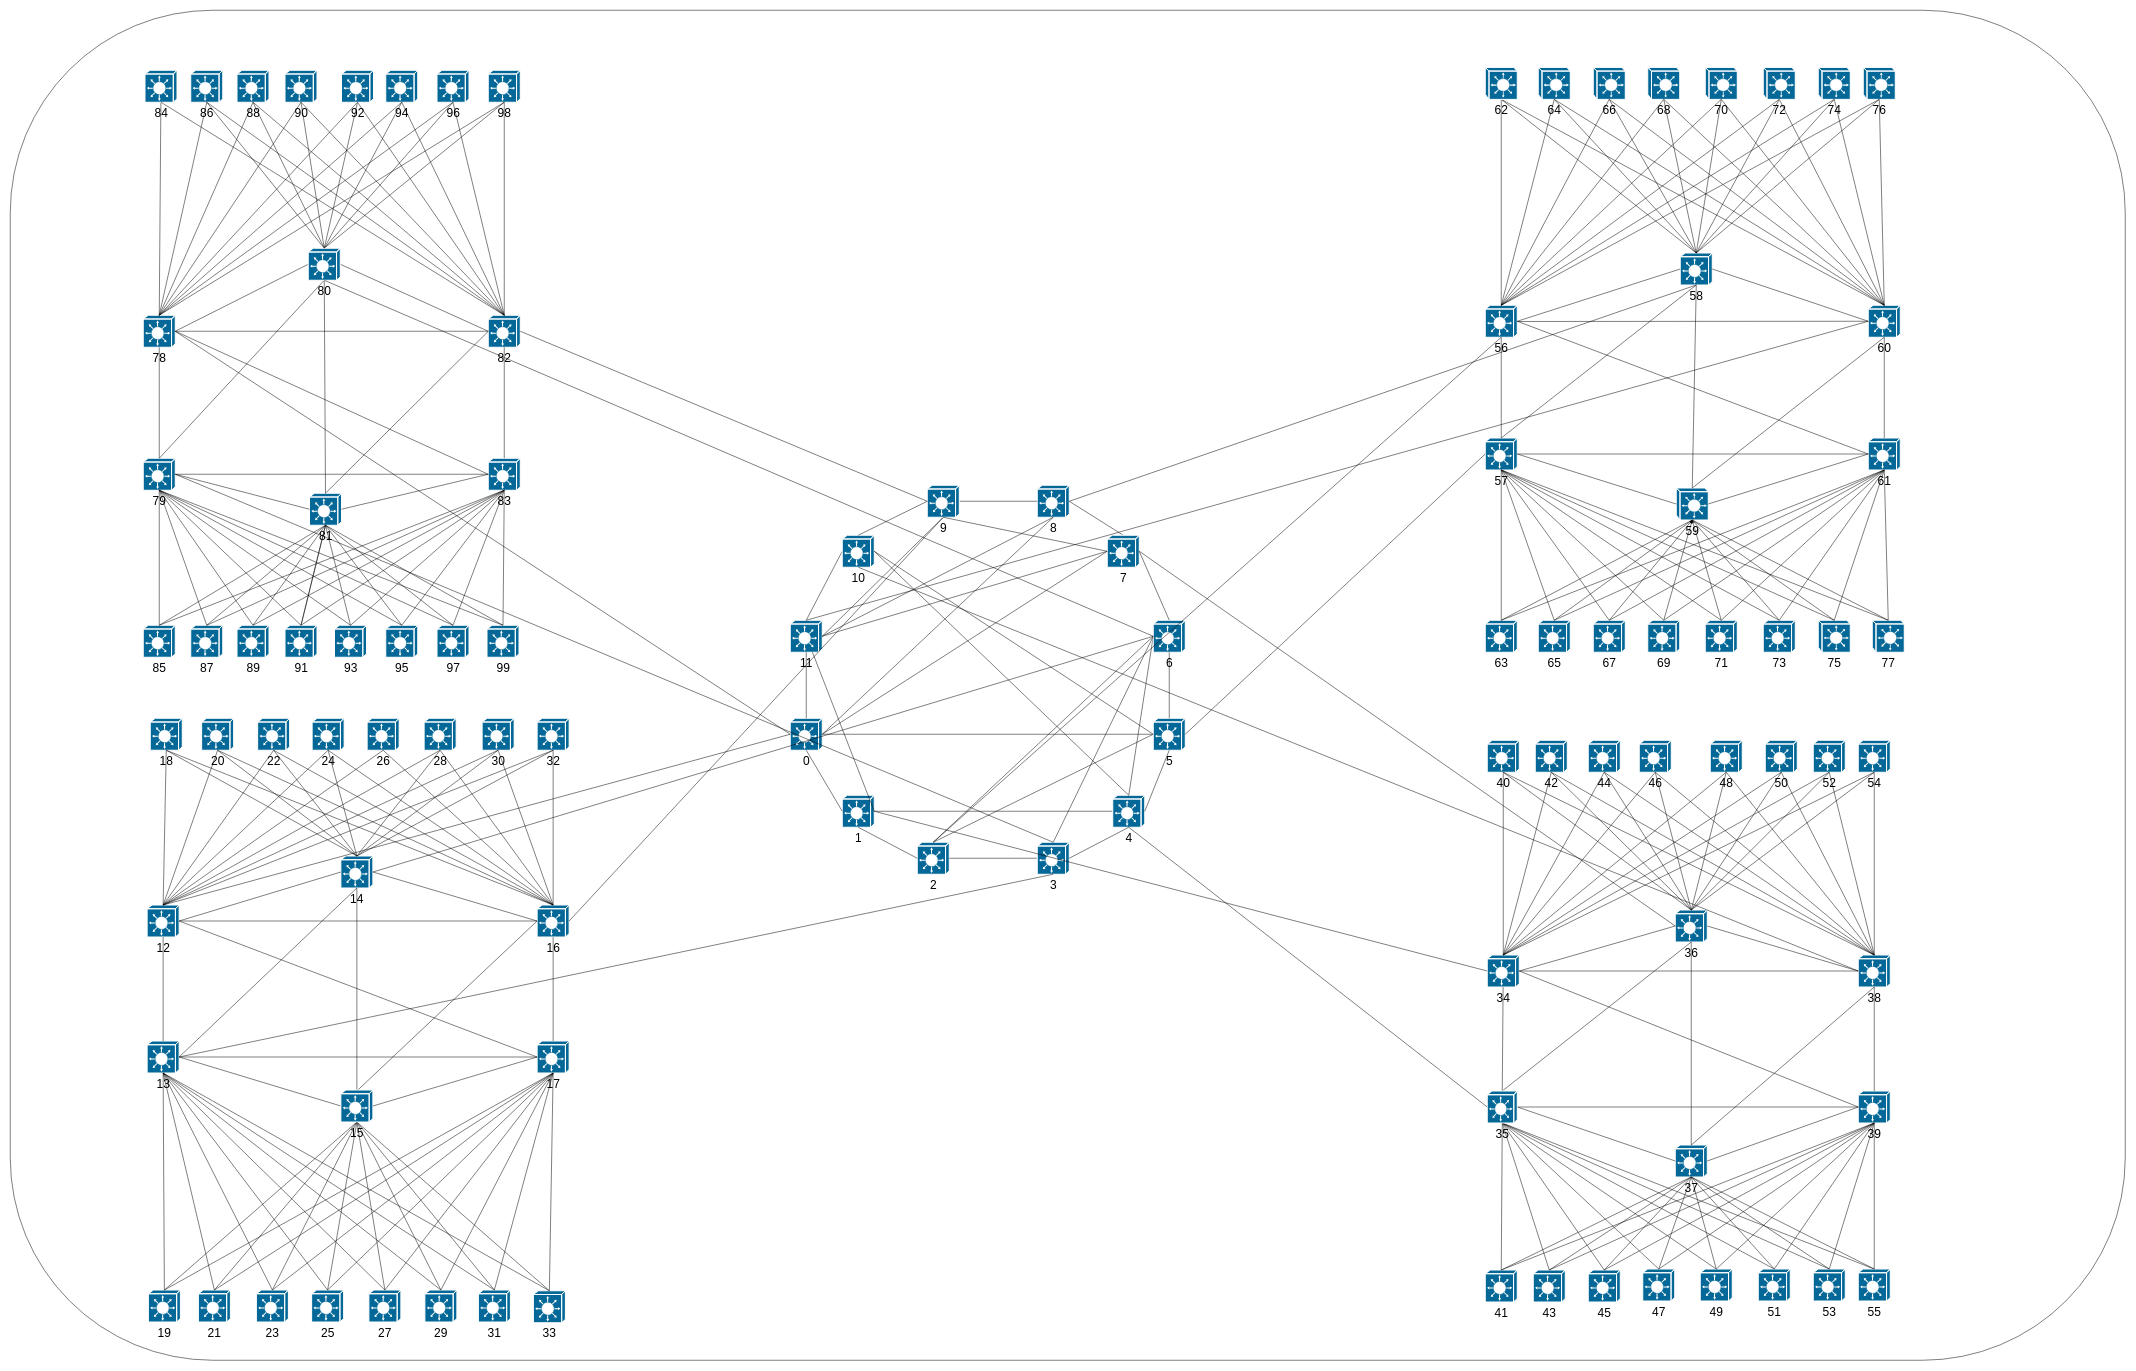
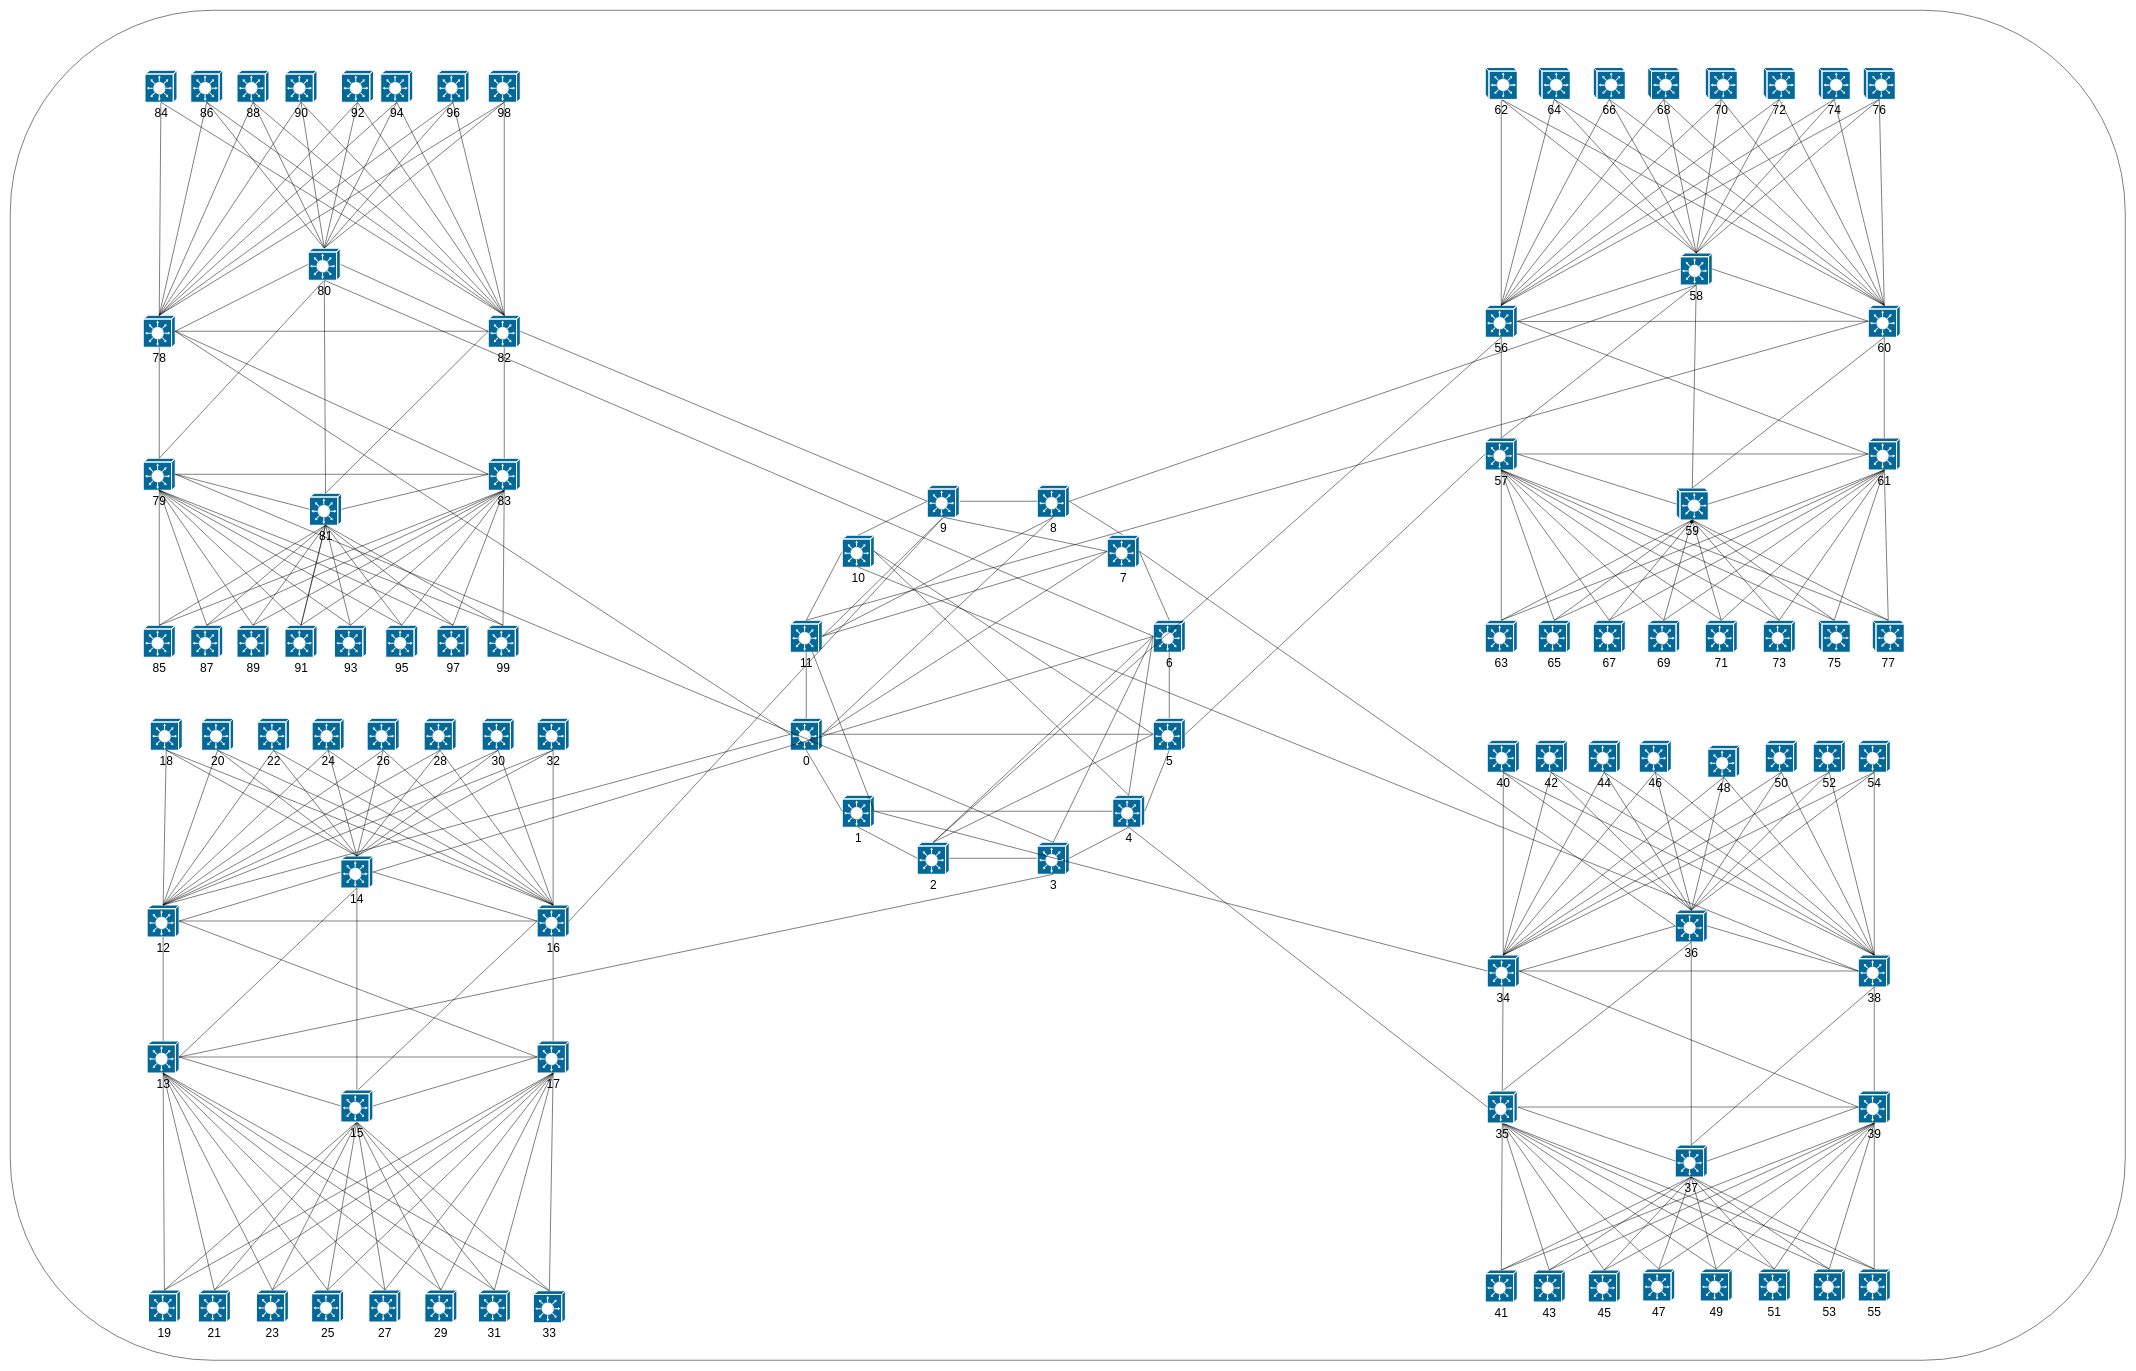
node "94": moved (402, 86) -> (397, 86)
node "48": moved (1726, 756) -> (1724, 761)
edge "26" -- "14": added
